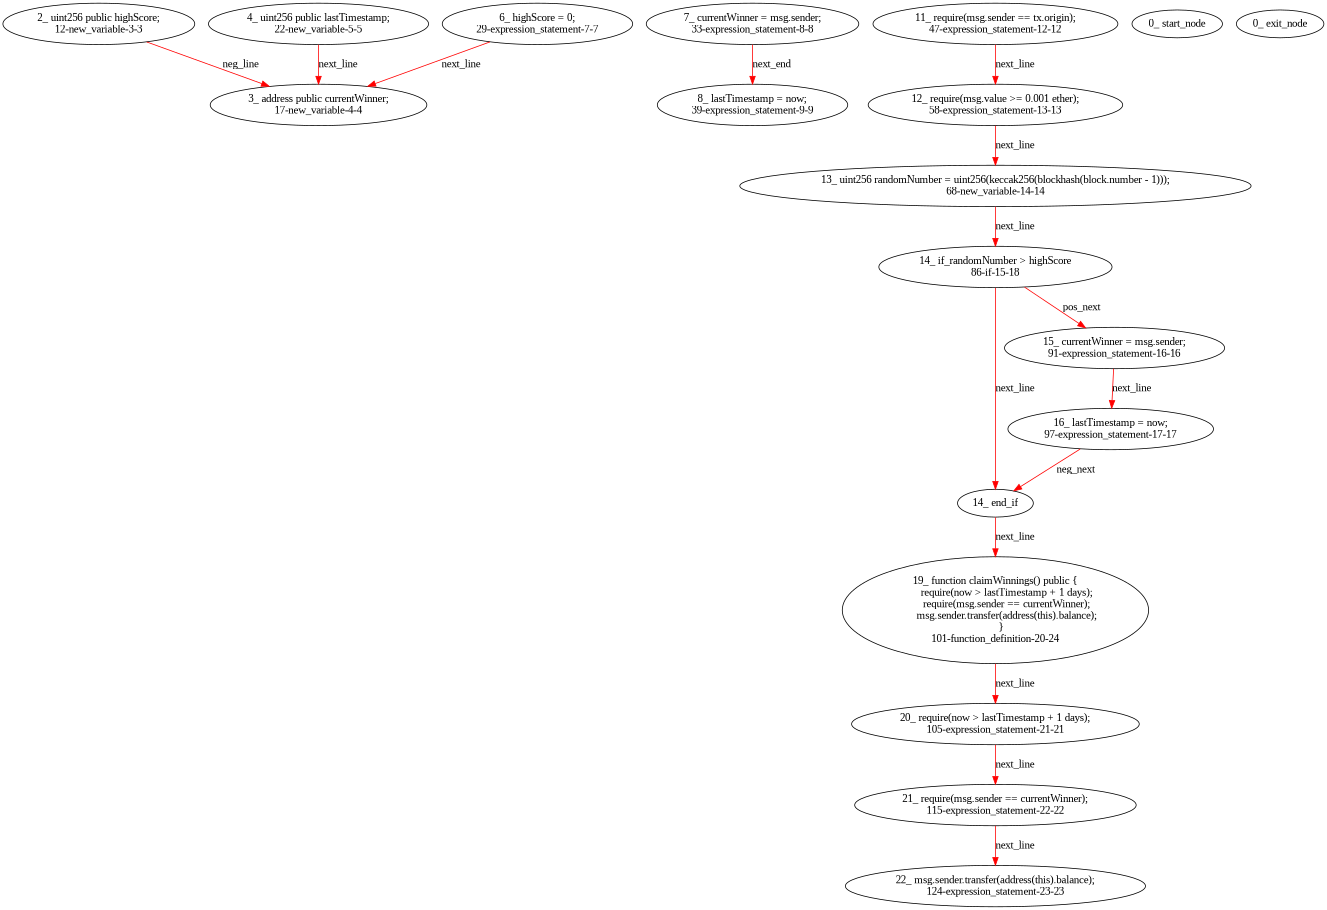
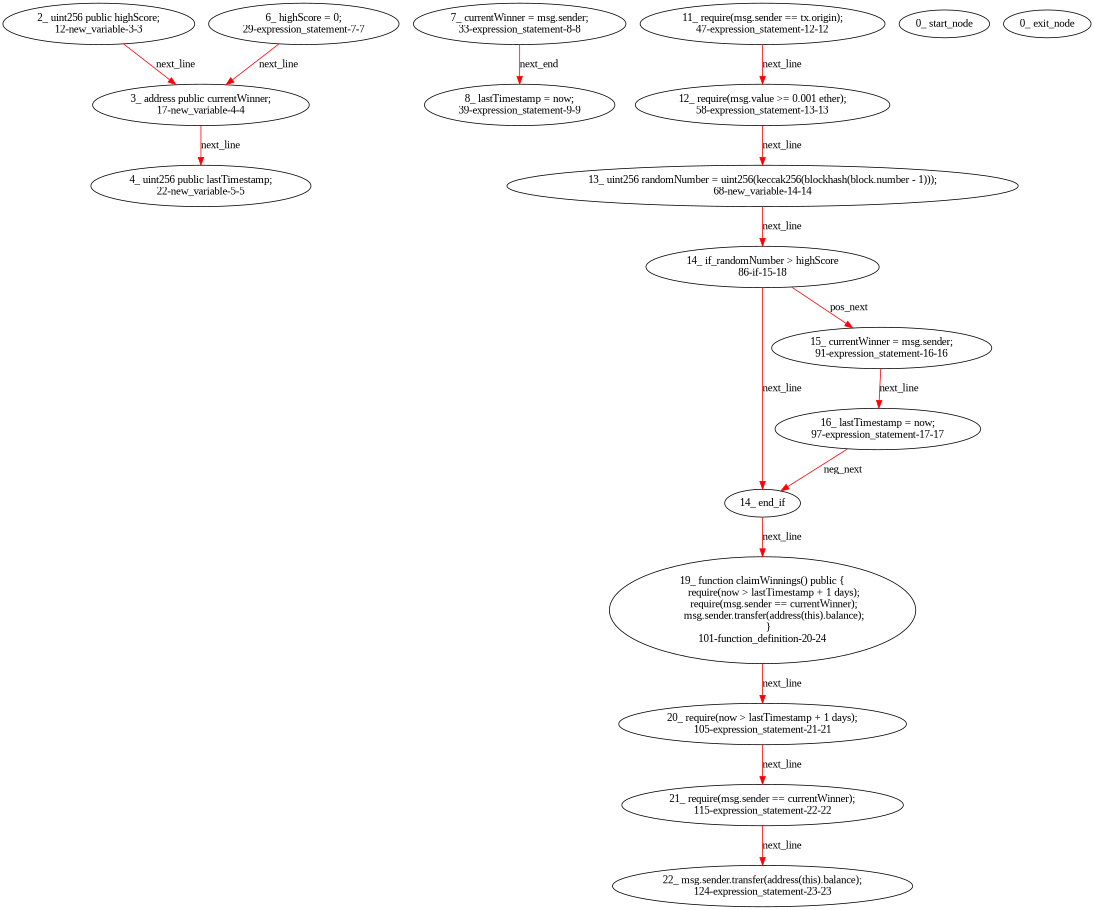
edge "4_ uint256 public lastTimestamp; 22-new_variable-5-5" -> "3_ address public currentWinner; 17-new_variable-4-4": reversed
edge "2_ uint256 public highScore; 12-new_variable-3-3" -> "3_ address public currentWinner; 17-new_variable-4-4": label "neg_line" -> "next_line"
